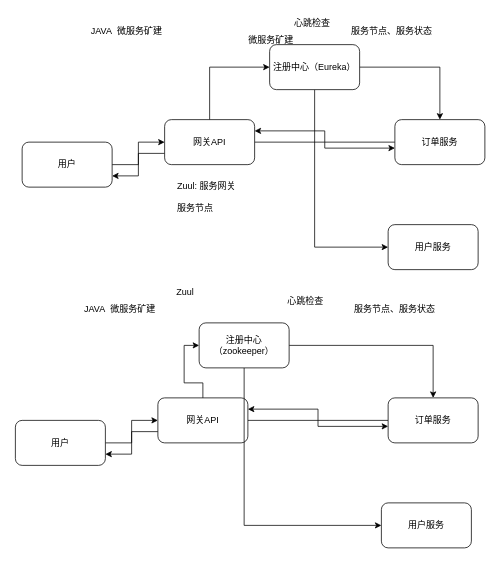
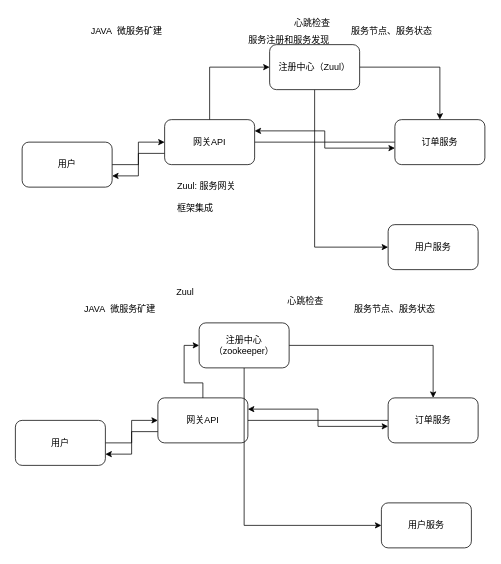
node "微服务矿建": label "微服务矿建" -> "服务注册和服务发现"
node "注册中心（Eureka）": label "注册中心（Eureka）" -> "注册中心（Zuul）"
node "Zuul: 服务网关 服务节点": label "Zuul: 服务网关 服务节点" -> "Zuul: 服务网关 框架集成"
